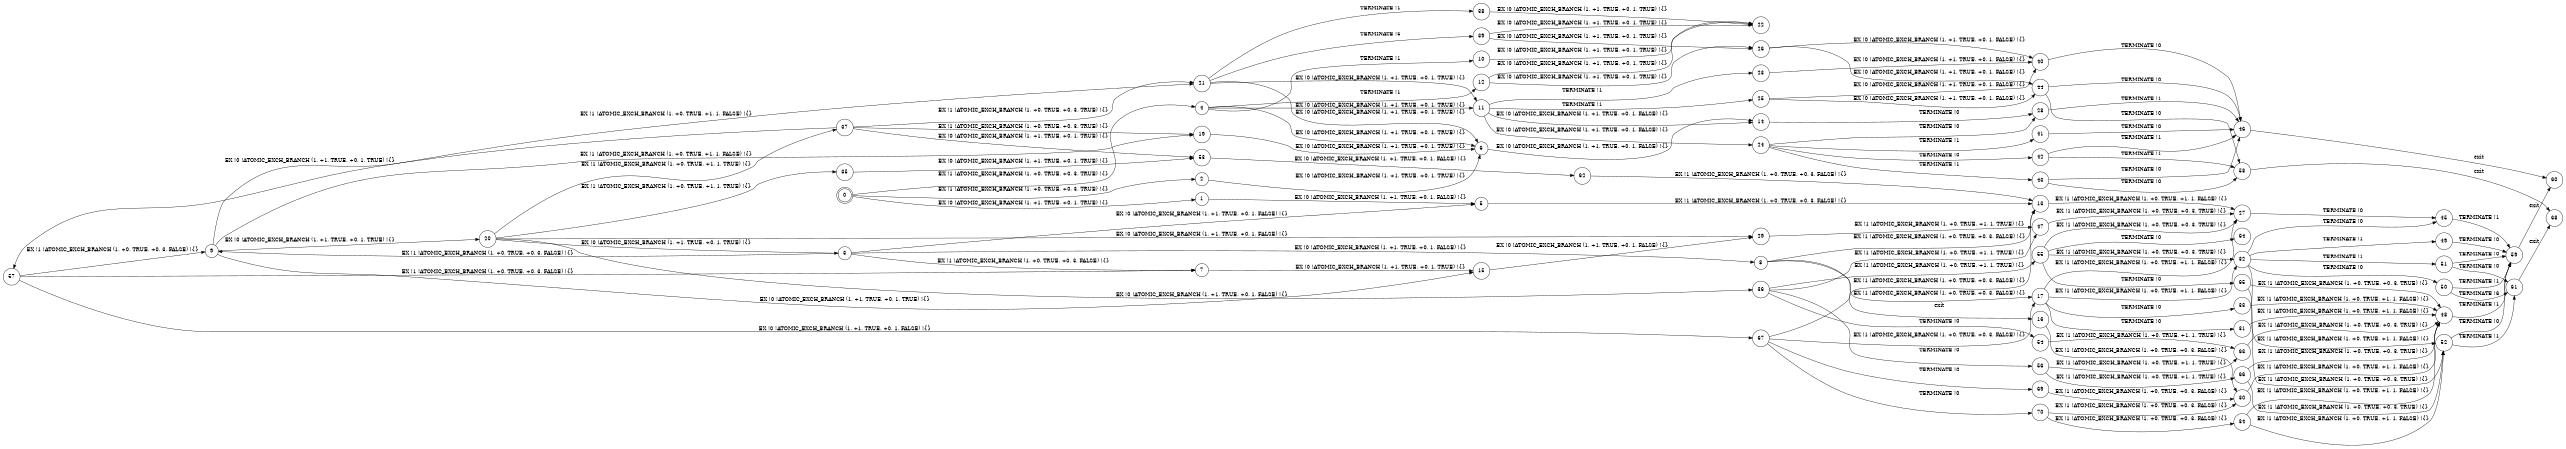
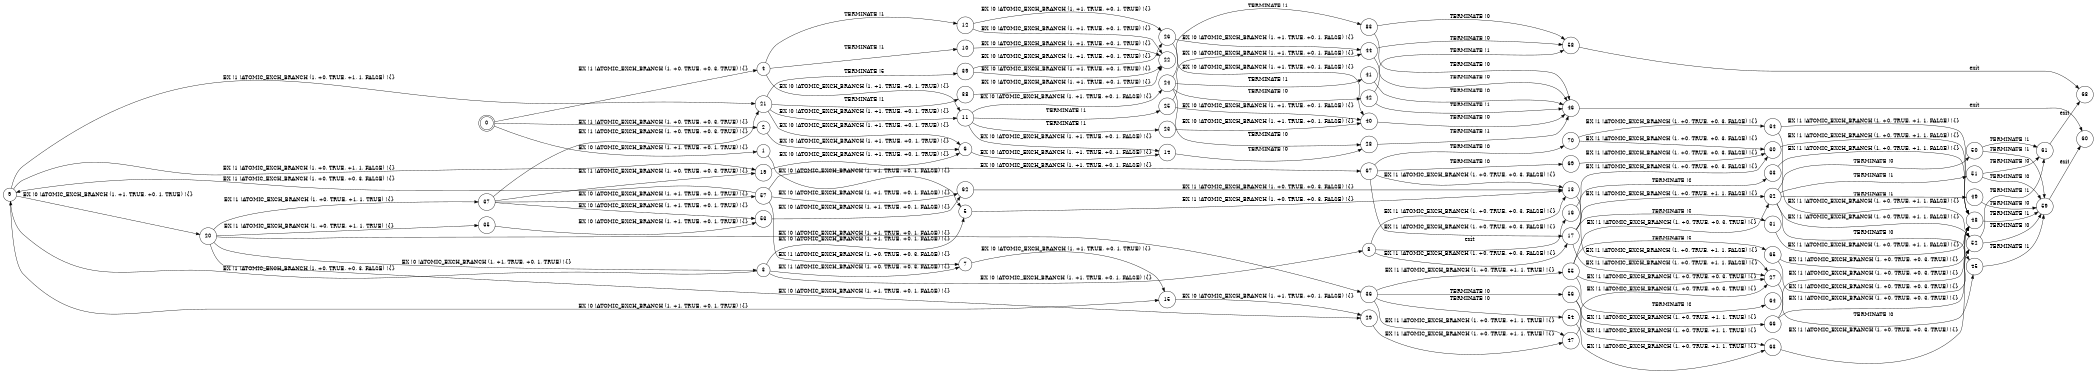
edge "4" -> "6": removed, label "EX !0 !ATOMIC_EXCH_BRANCH (1, +1, TRUE, +0, 1, TRUE) !{}"
node "43": label "43" -> "83"
edge "57" -> "62": added, label "EX !0 !ATOMIC_EXCH_BRANCH (1, +1, TRUE, +0, 1, FALSE) !{}"
edge "50" -> "61": label "TERMINATE !6" -> "TERMINATE !1"
